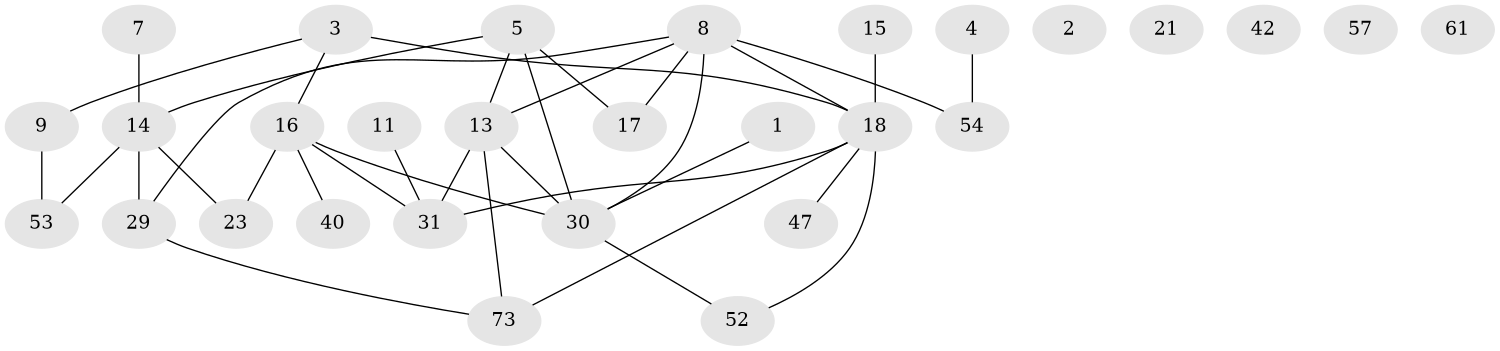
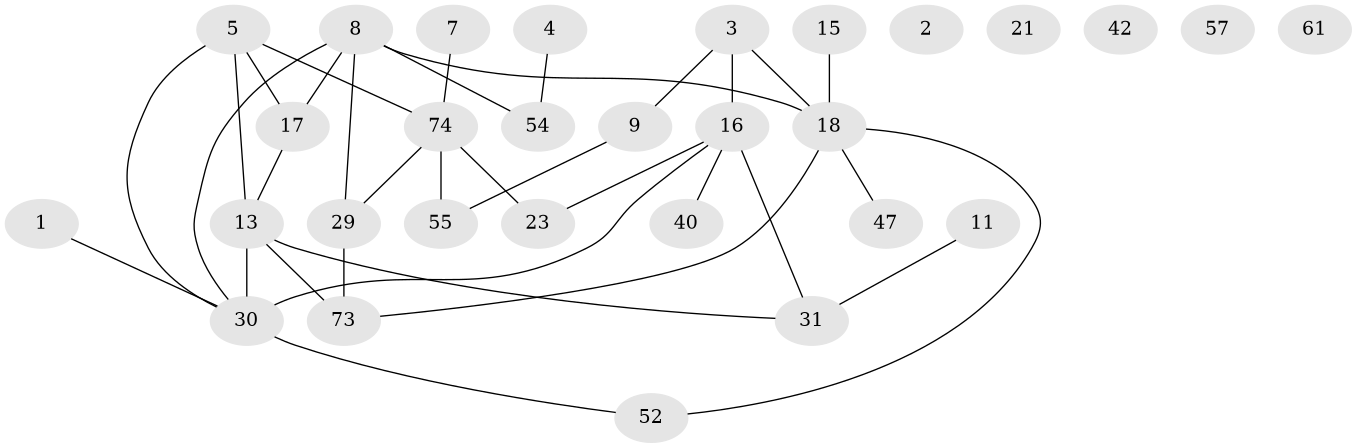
edge "8" -- "13": now "17" -- "13"
node "14": label "14" -> "74"
edge "18" -- "31": removed
node "53": label "53" -> "55"
